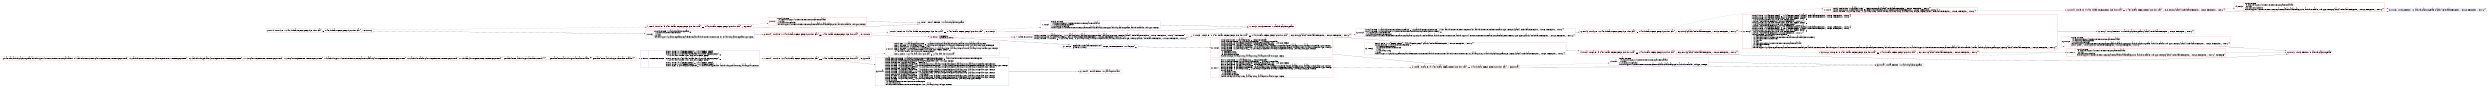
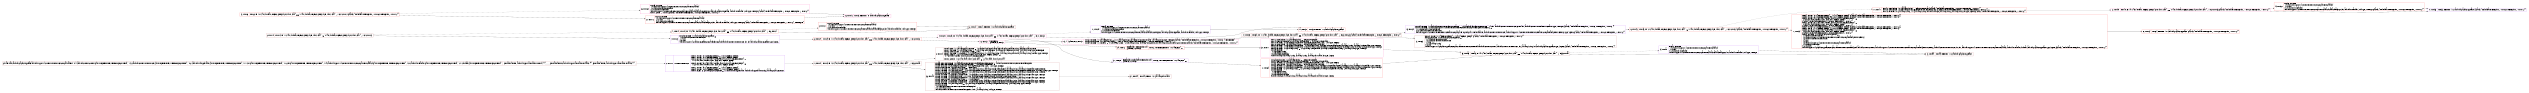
node "21: 0x0054": text "(r4 I:boolean)" -> "(r4 I:int)"
node "23: 0x0065": text "(r14 I:static.content.Context)" -> "(r14 I:android.content.Context)"
node "29: 0x0076": added
node "24: 0x006a": removed
